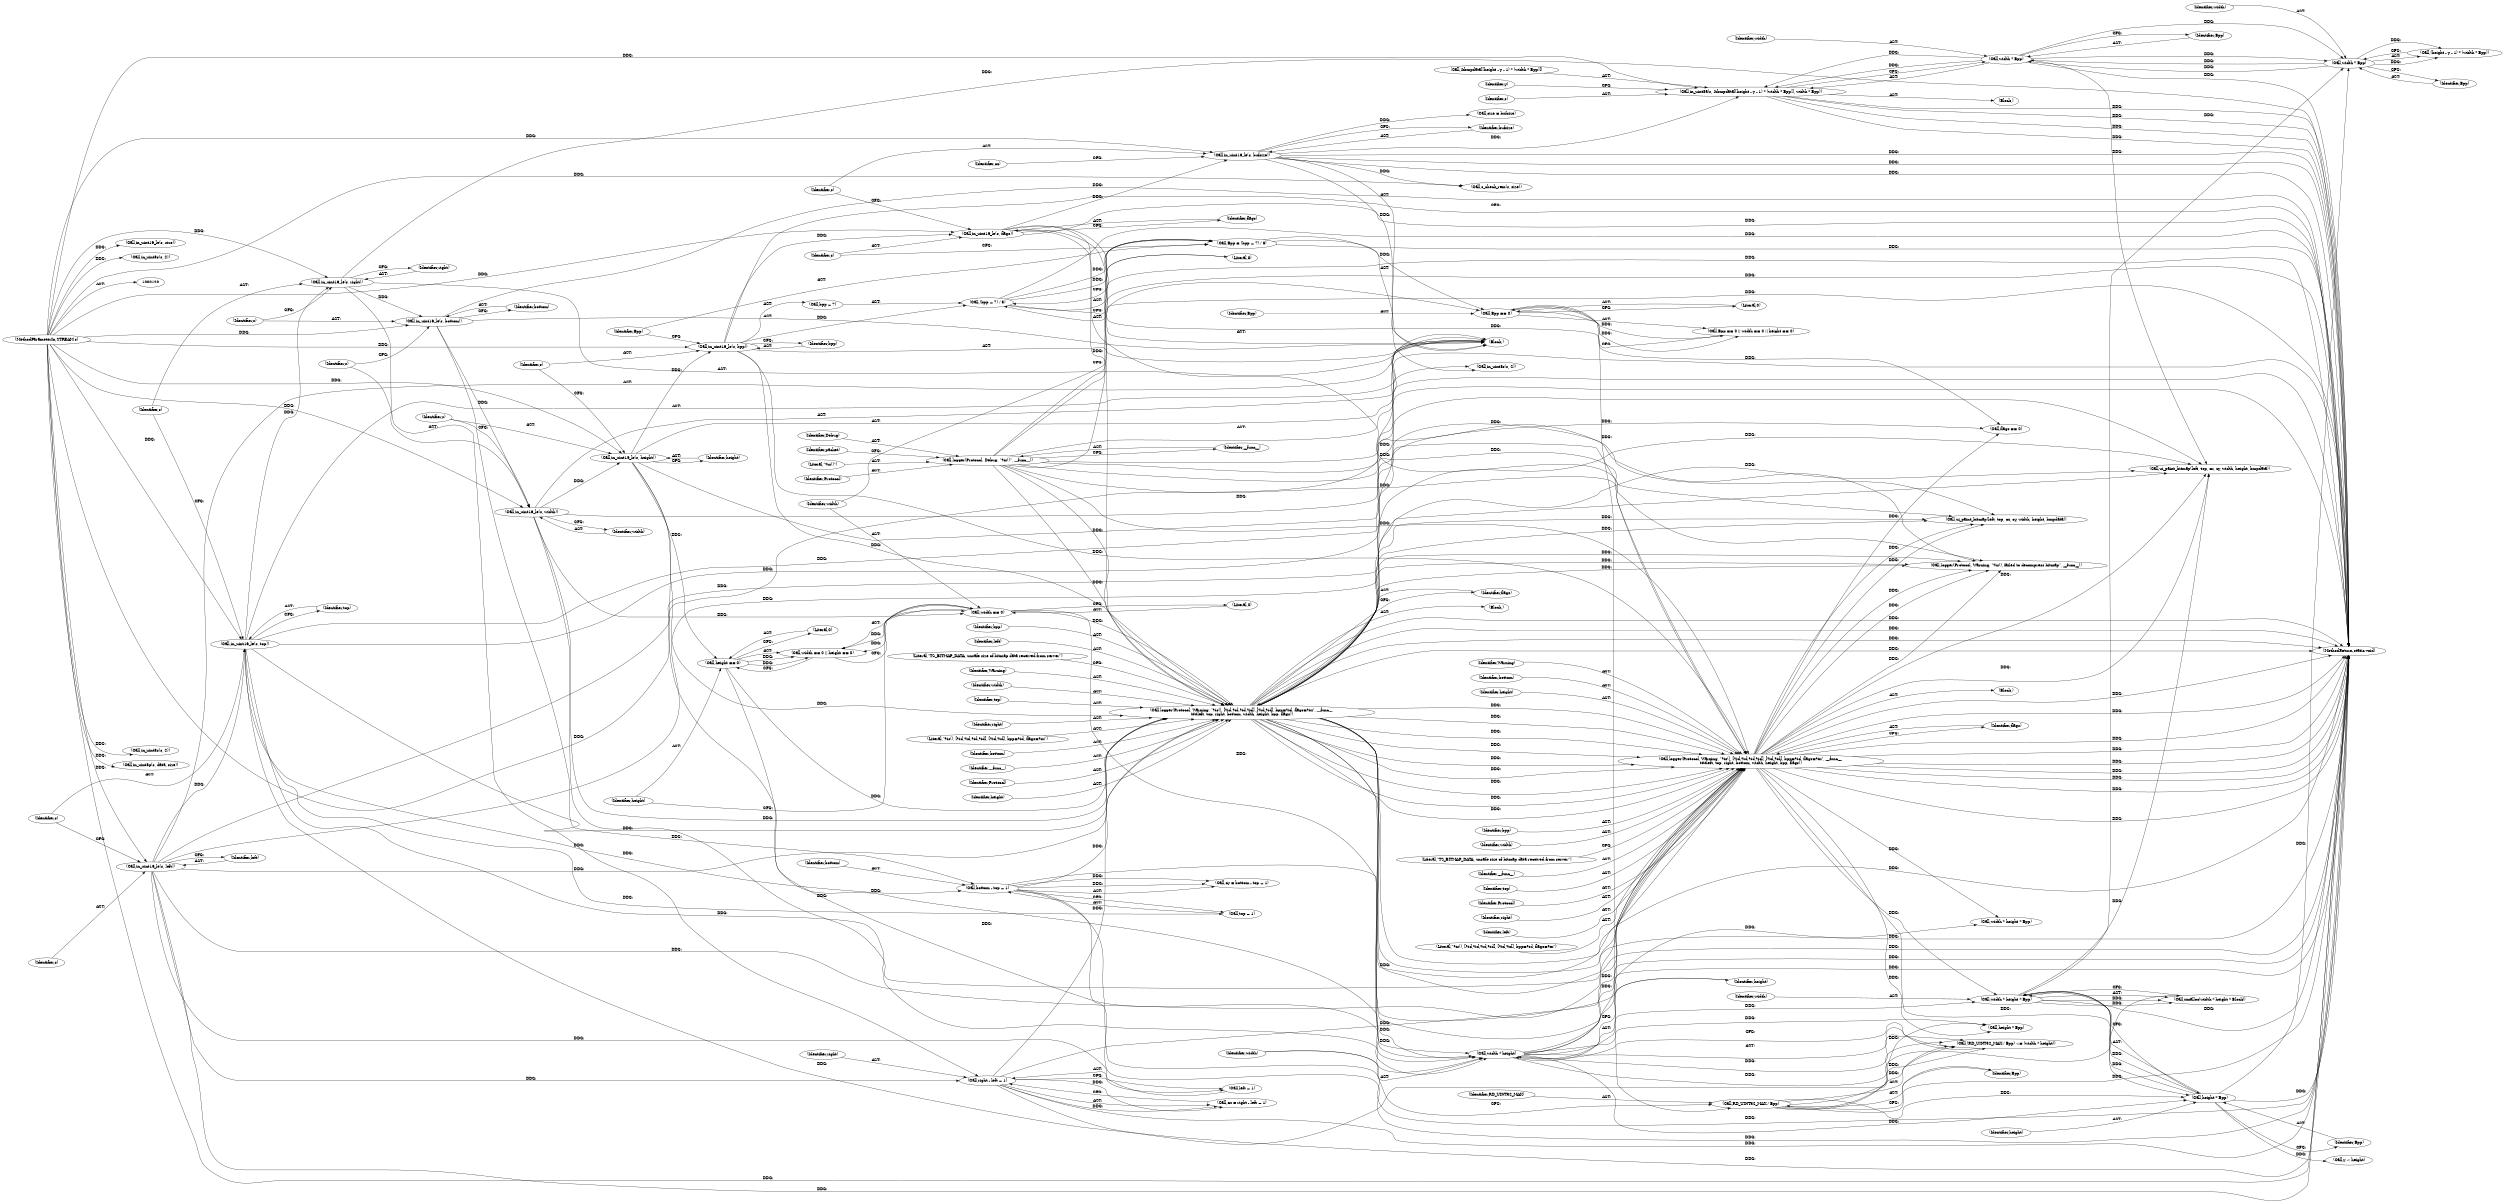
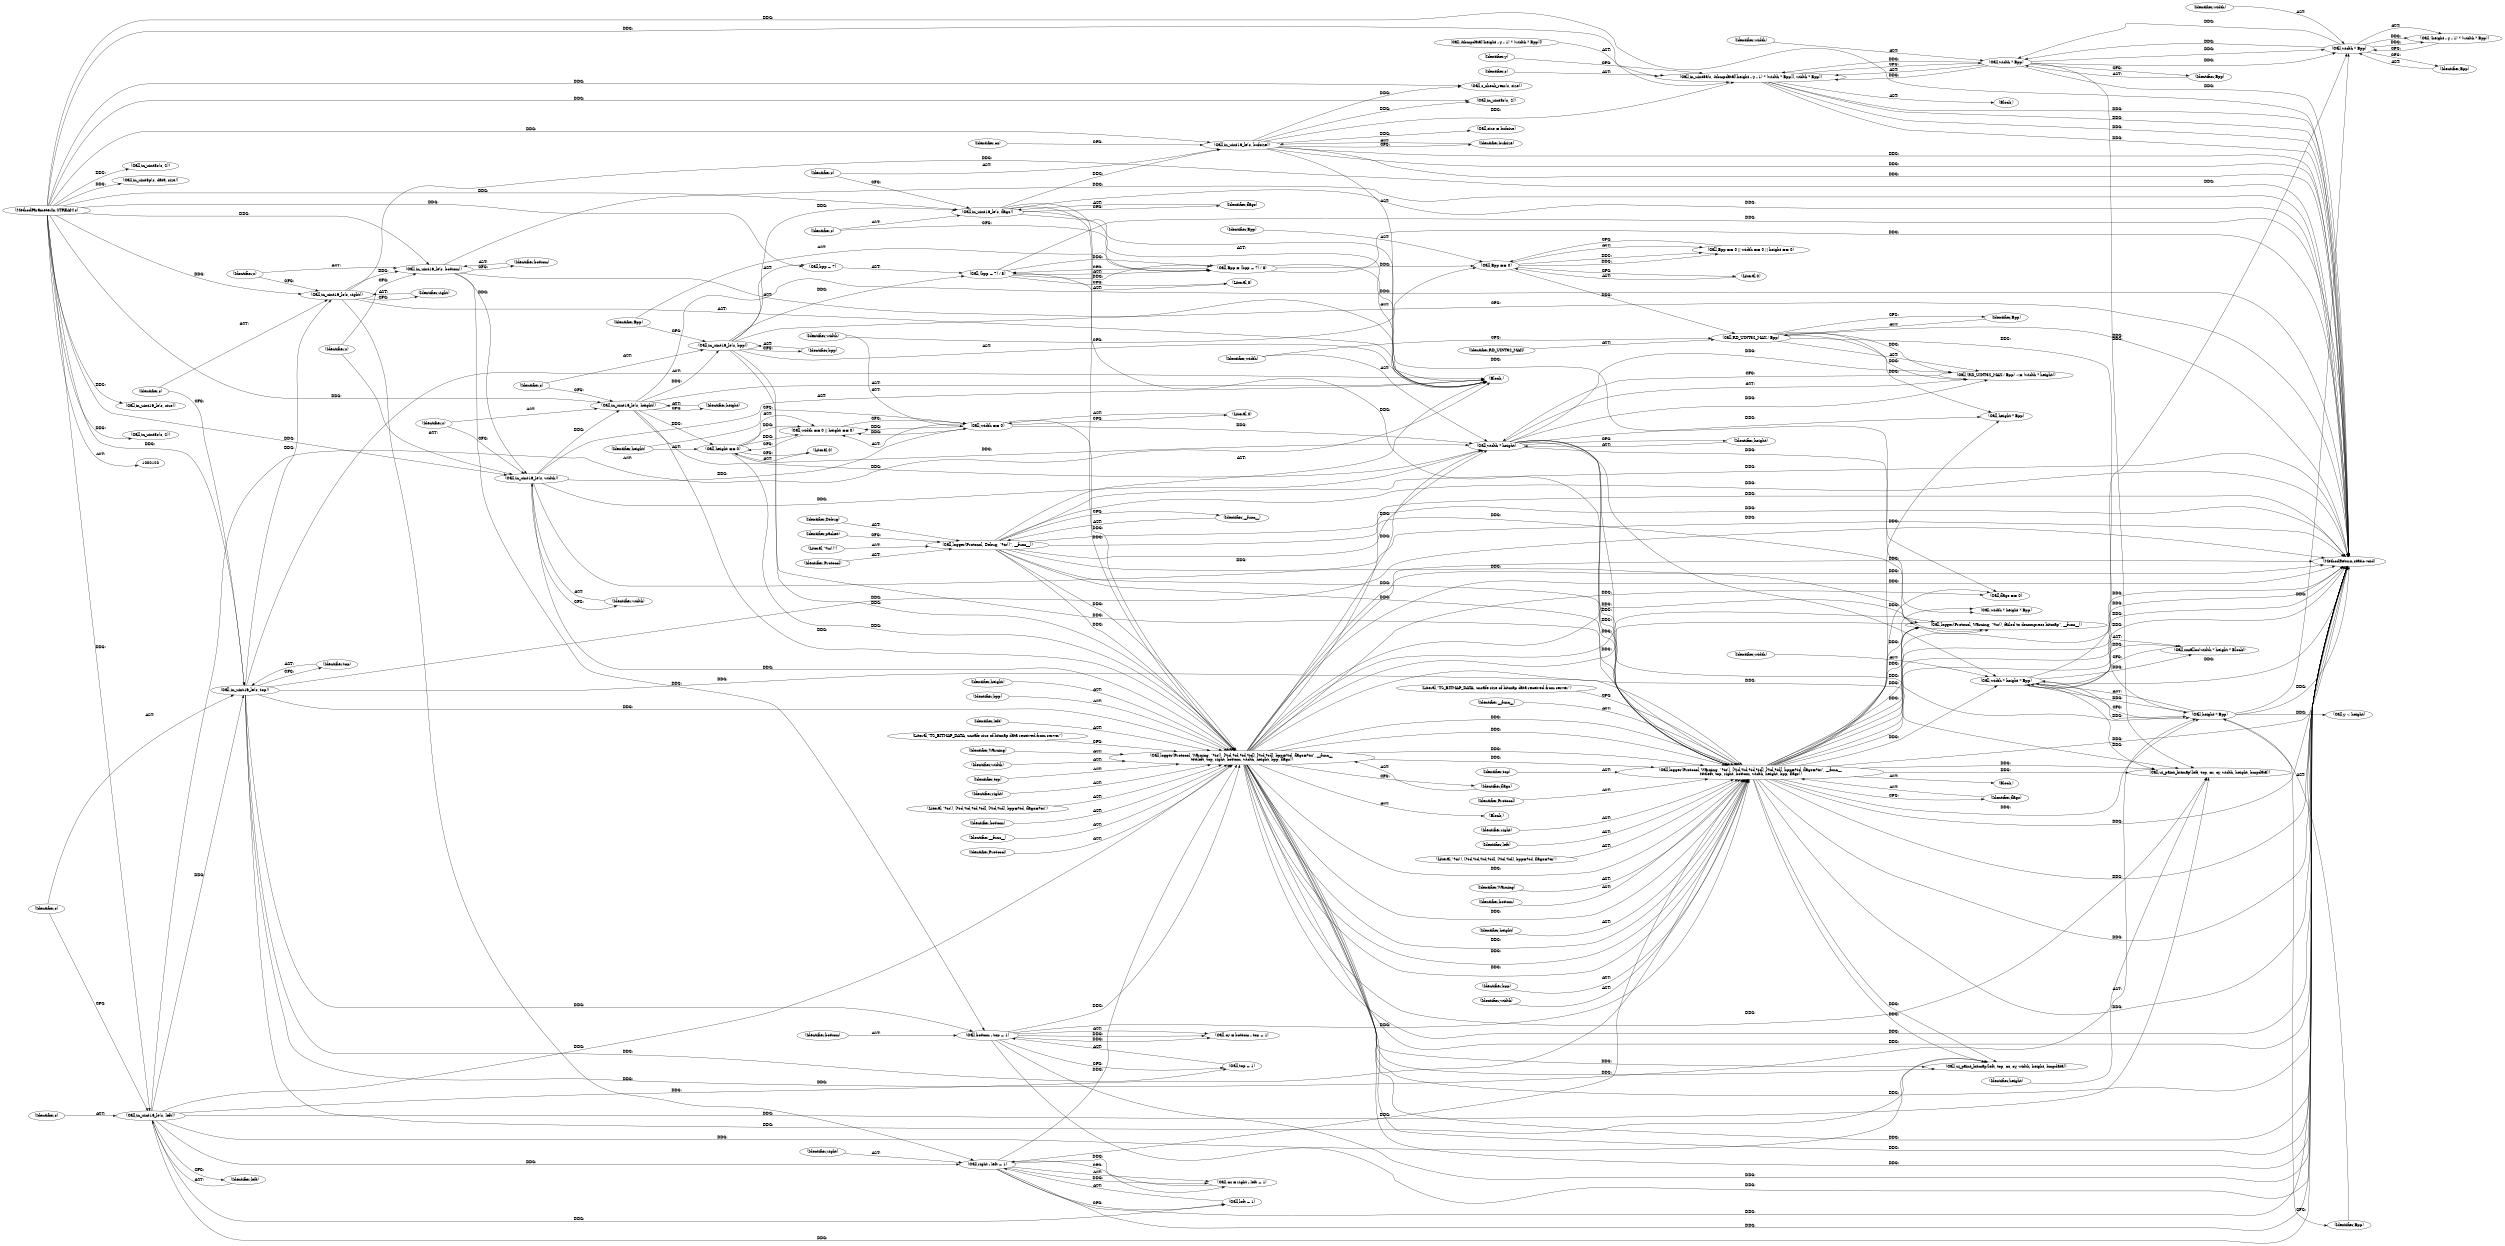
edge "(MethodParameterIn,STREAM s)" -> "(Call,in_uint16_le(s, bpp))": now "(MethodParameterIn,STREAM s)" -> "(Call,bpp + 7)"
edge "(Call,in_uint16_le(s, top))" -> "(Call,xmalloc(width * height * Block))": now "(Call,in_uint16_le(s, top))" -> "(MethodReturn,static void)"
